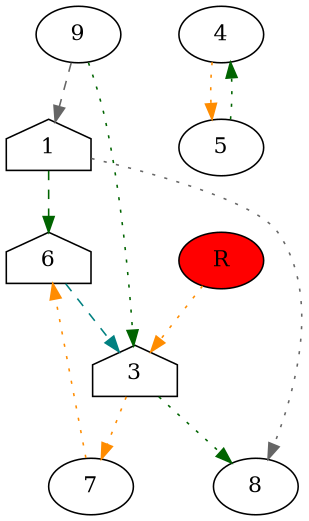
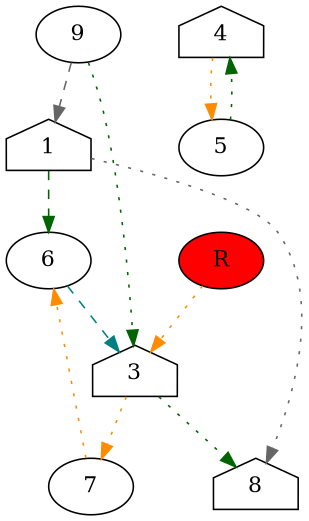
node "4": shape ellipse -> house
node "6": shape house -> ellipse
node "8": shape ellipse -> house
